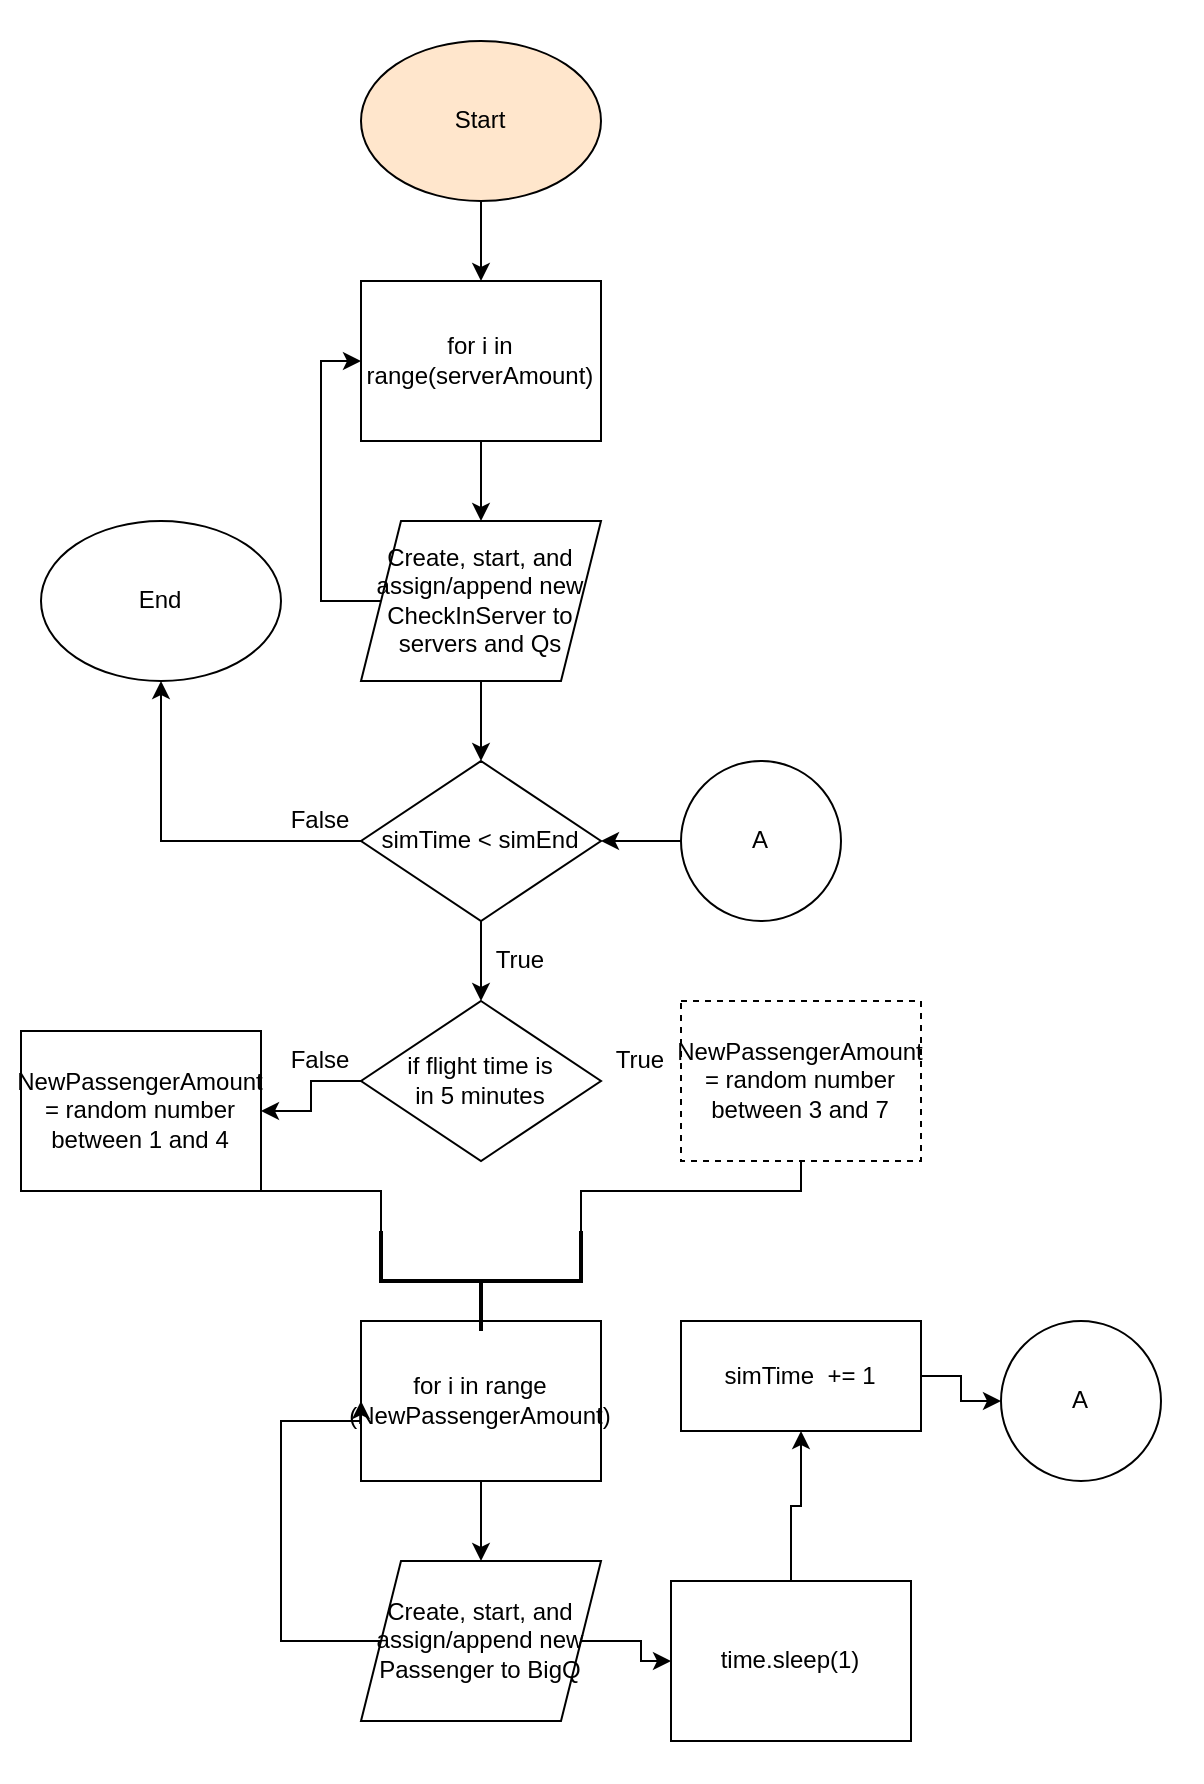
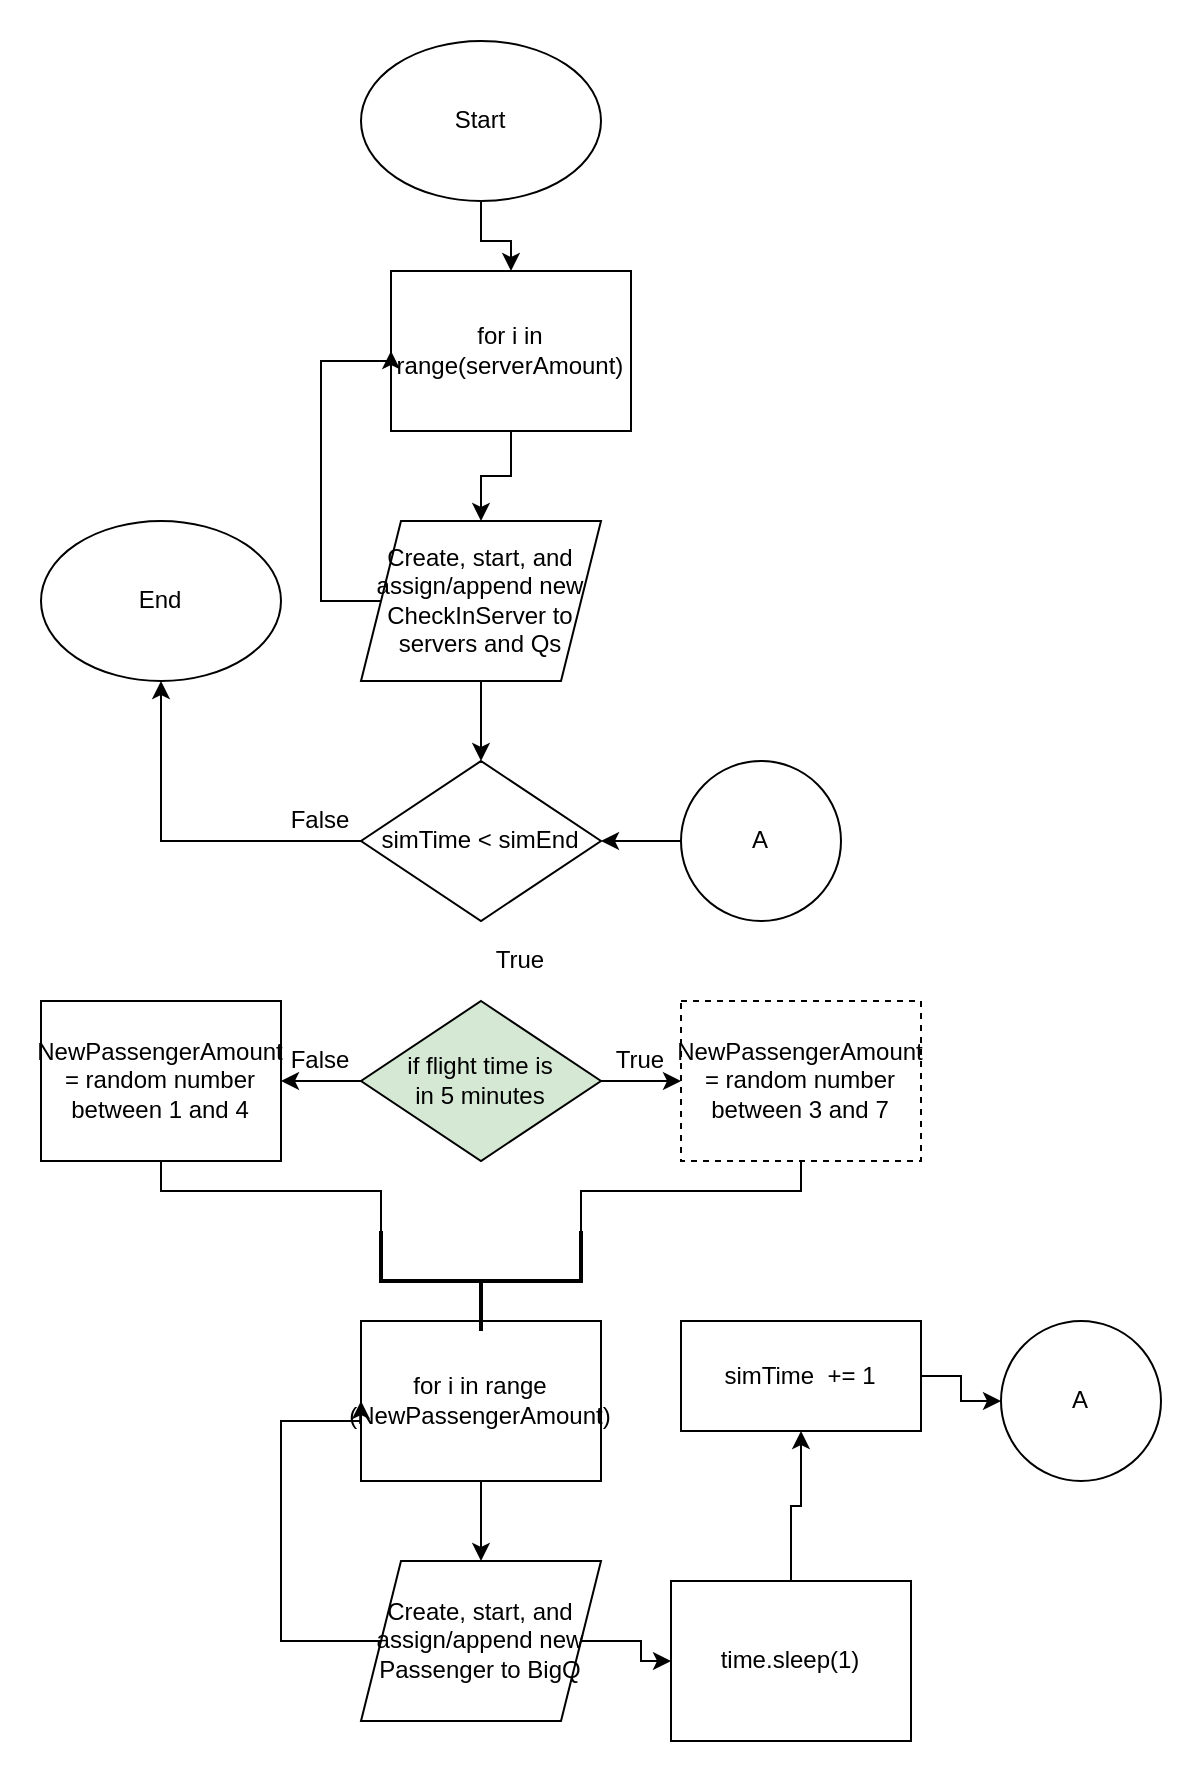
node "Start": fillcolor #ffe6cc -> #ffffff
node "for i in range(serverAmount)": moved (481, 361) -> (511, 351)
edge "simTime < simEnd" -> "if flight time is in 5 minutes": removed
node "if flight time is in 5 minutes": fillcolor #ffffff -> #d5e8d4
edge "if flight time is in 5 minutes" -> "NewPassengerAmount = random number between 3 and 7": added
node "NewPassengerAmount = random number between 1 and 4": moved (141, 1111) -> (161, 1081)
